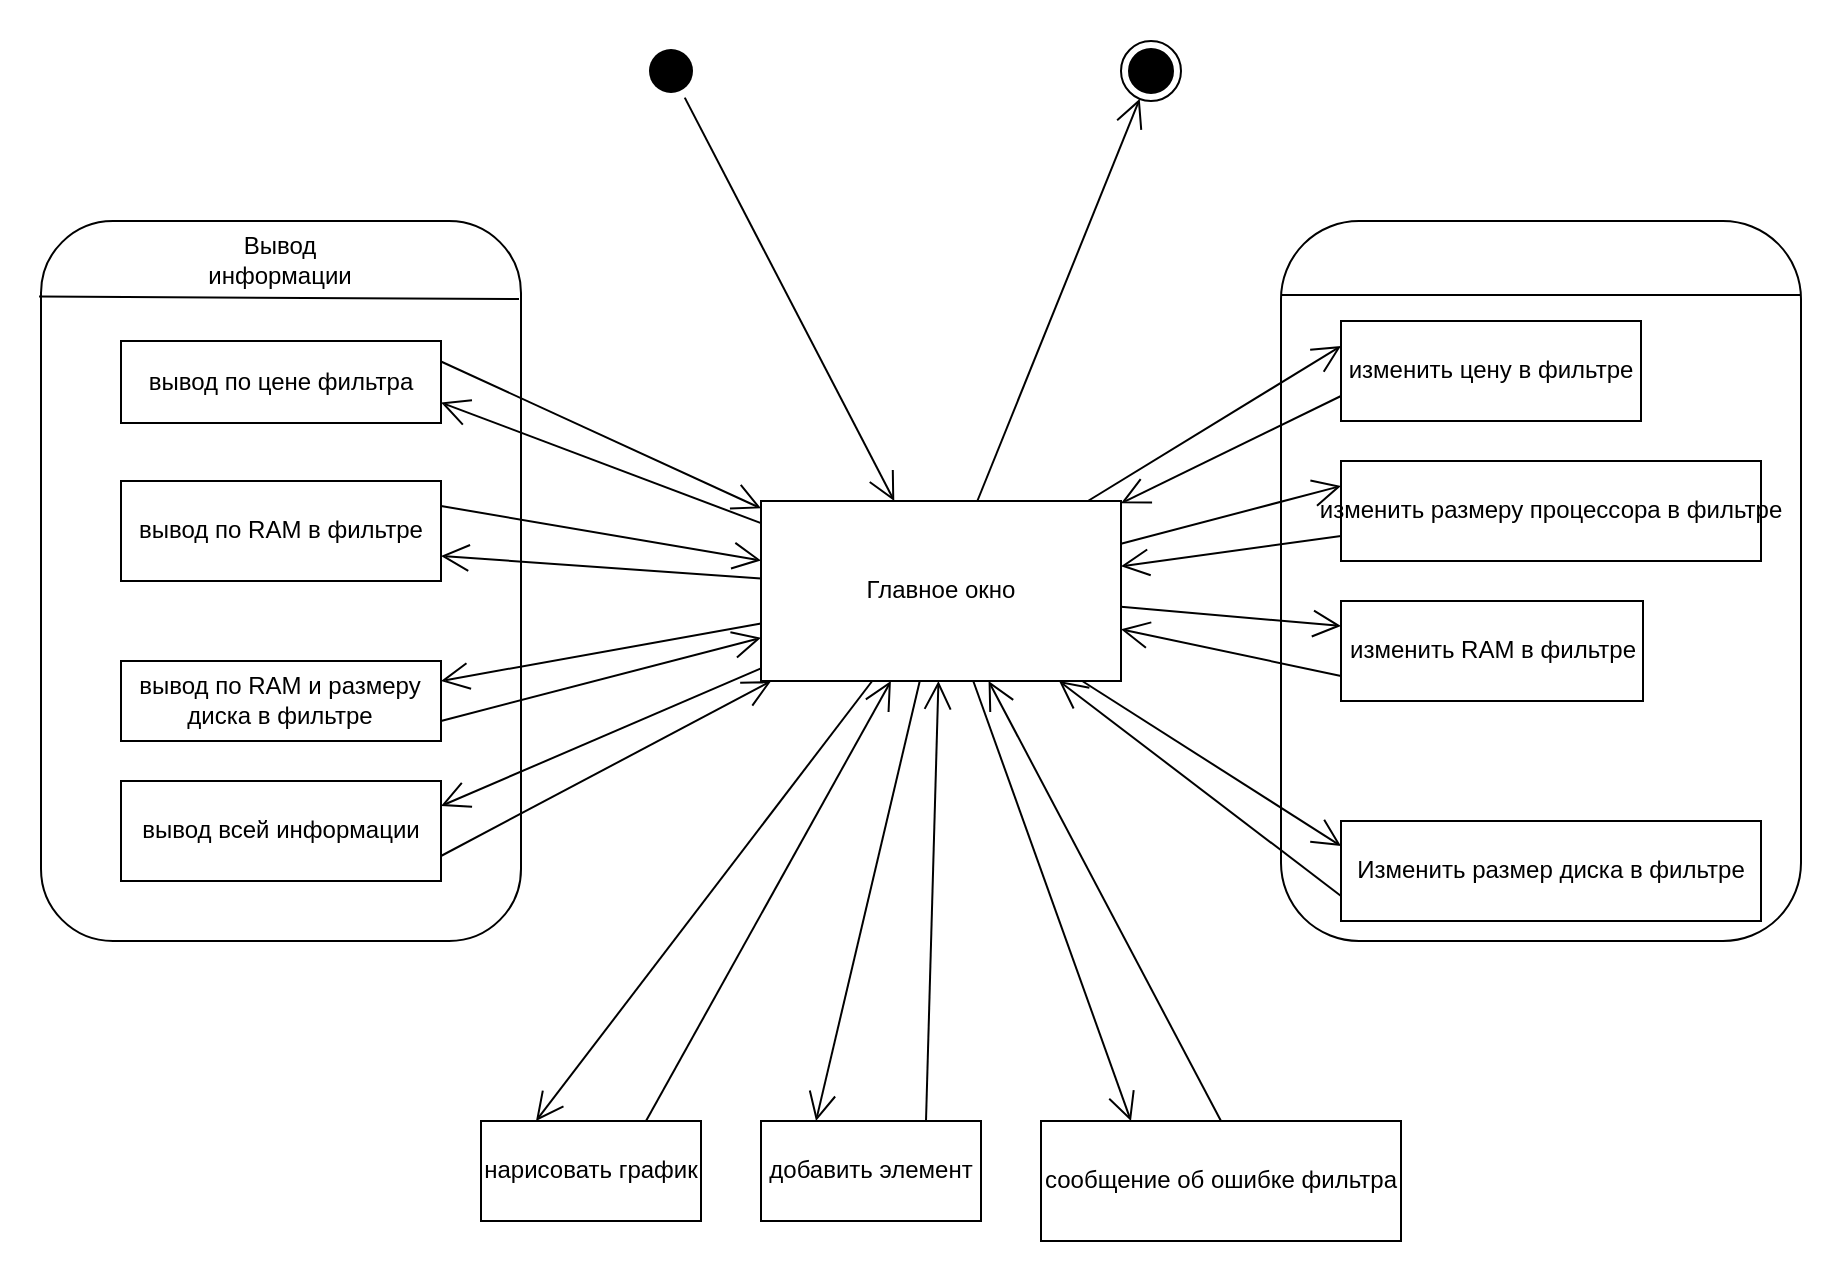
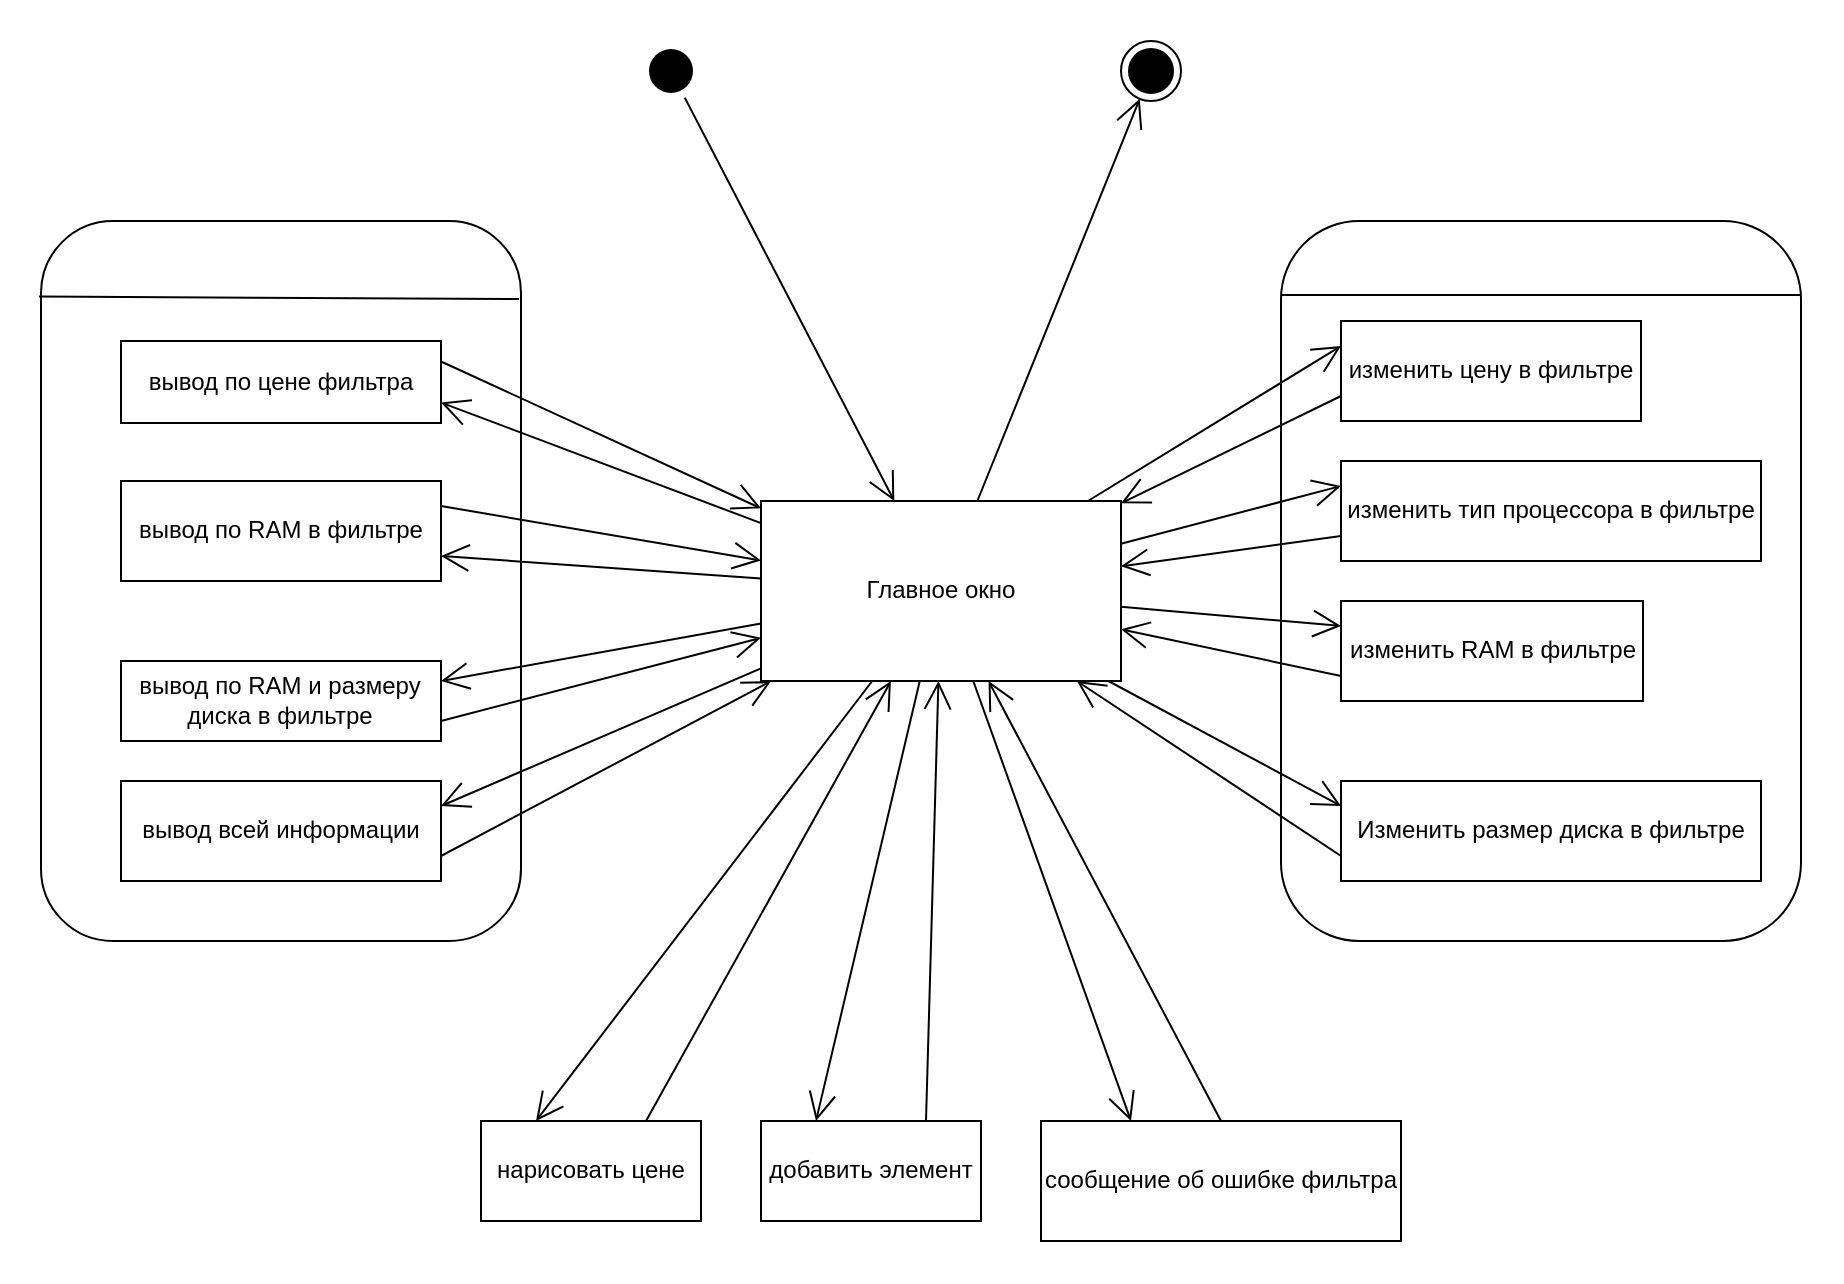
node "Вывод информации": removed
node "изменить размеру процессора в фильтре": label "изменить размеру процессора в фильтре" -> "изменить тип процессора в фильтре"
node "Изменить размер диска в фильтре": moved (1551, 871) -> (1551, 831)
node "нарисовать график": label "нарисовать график" -> "нарисовать цене"
